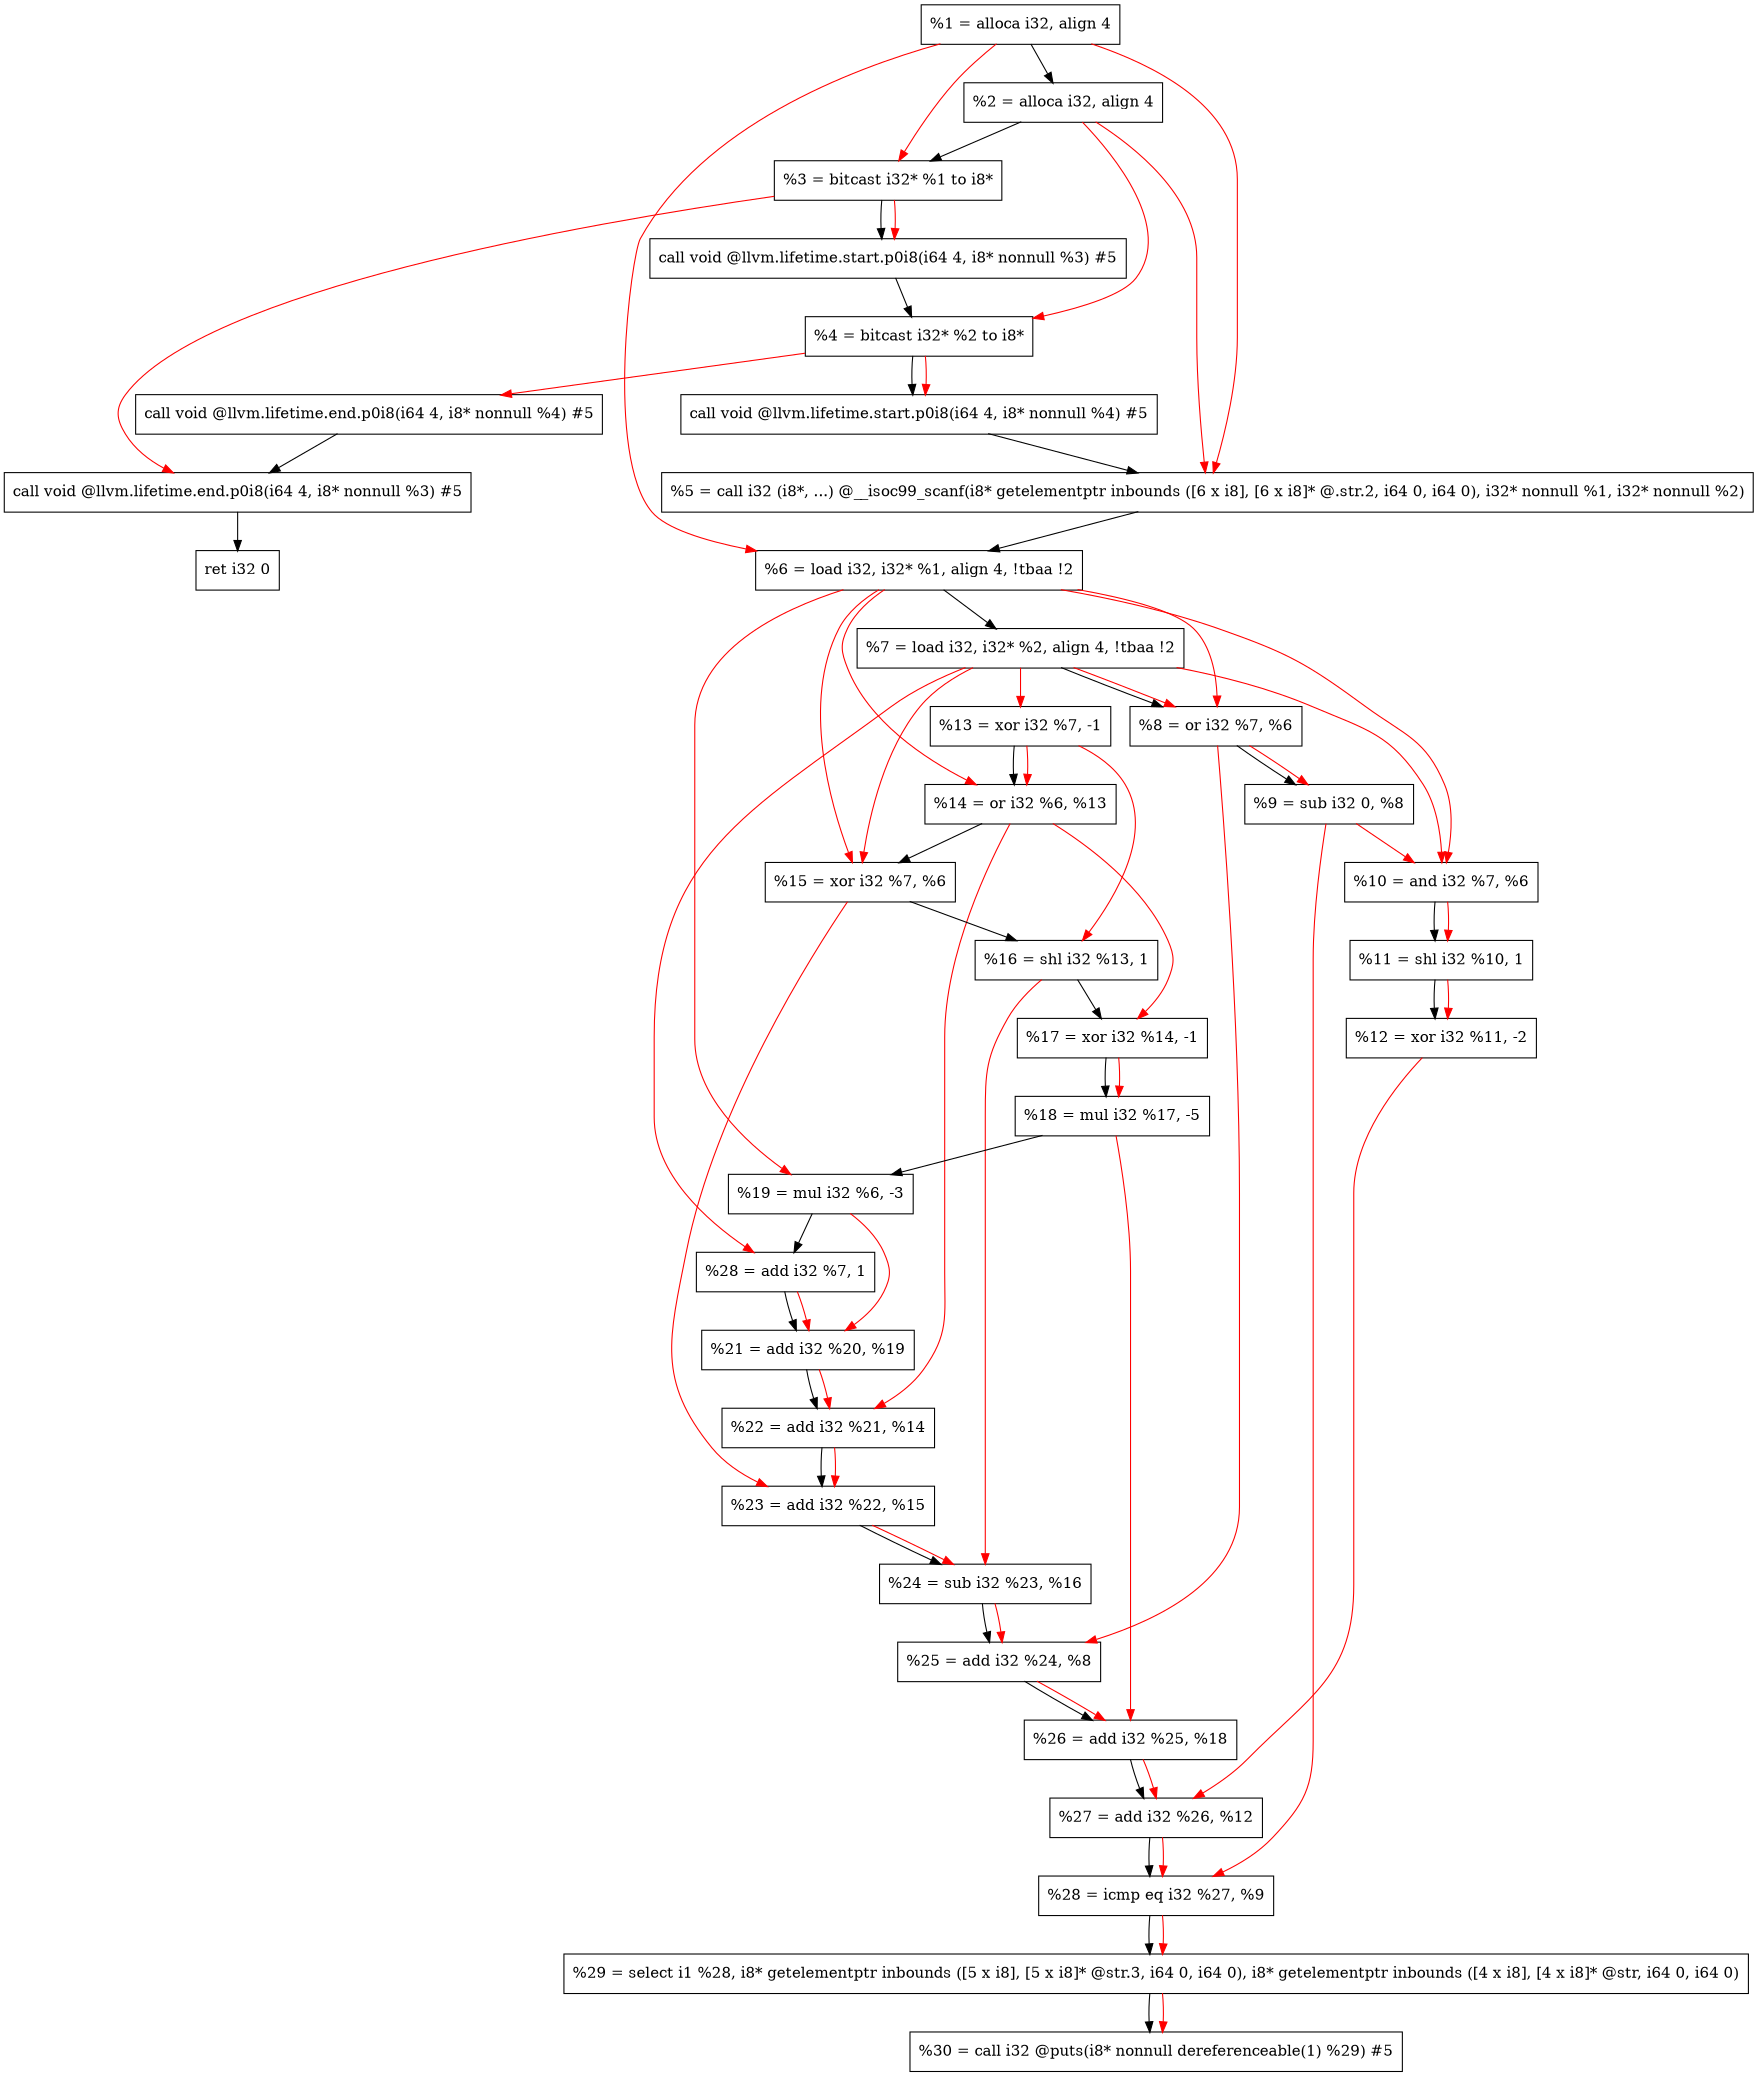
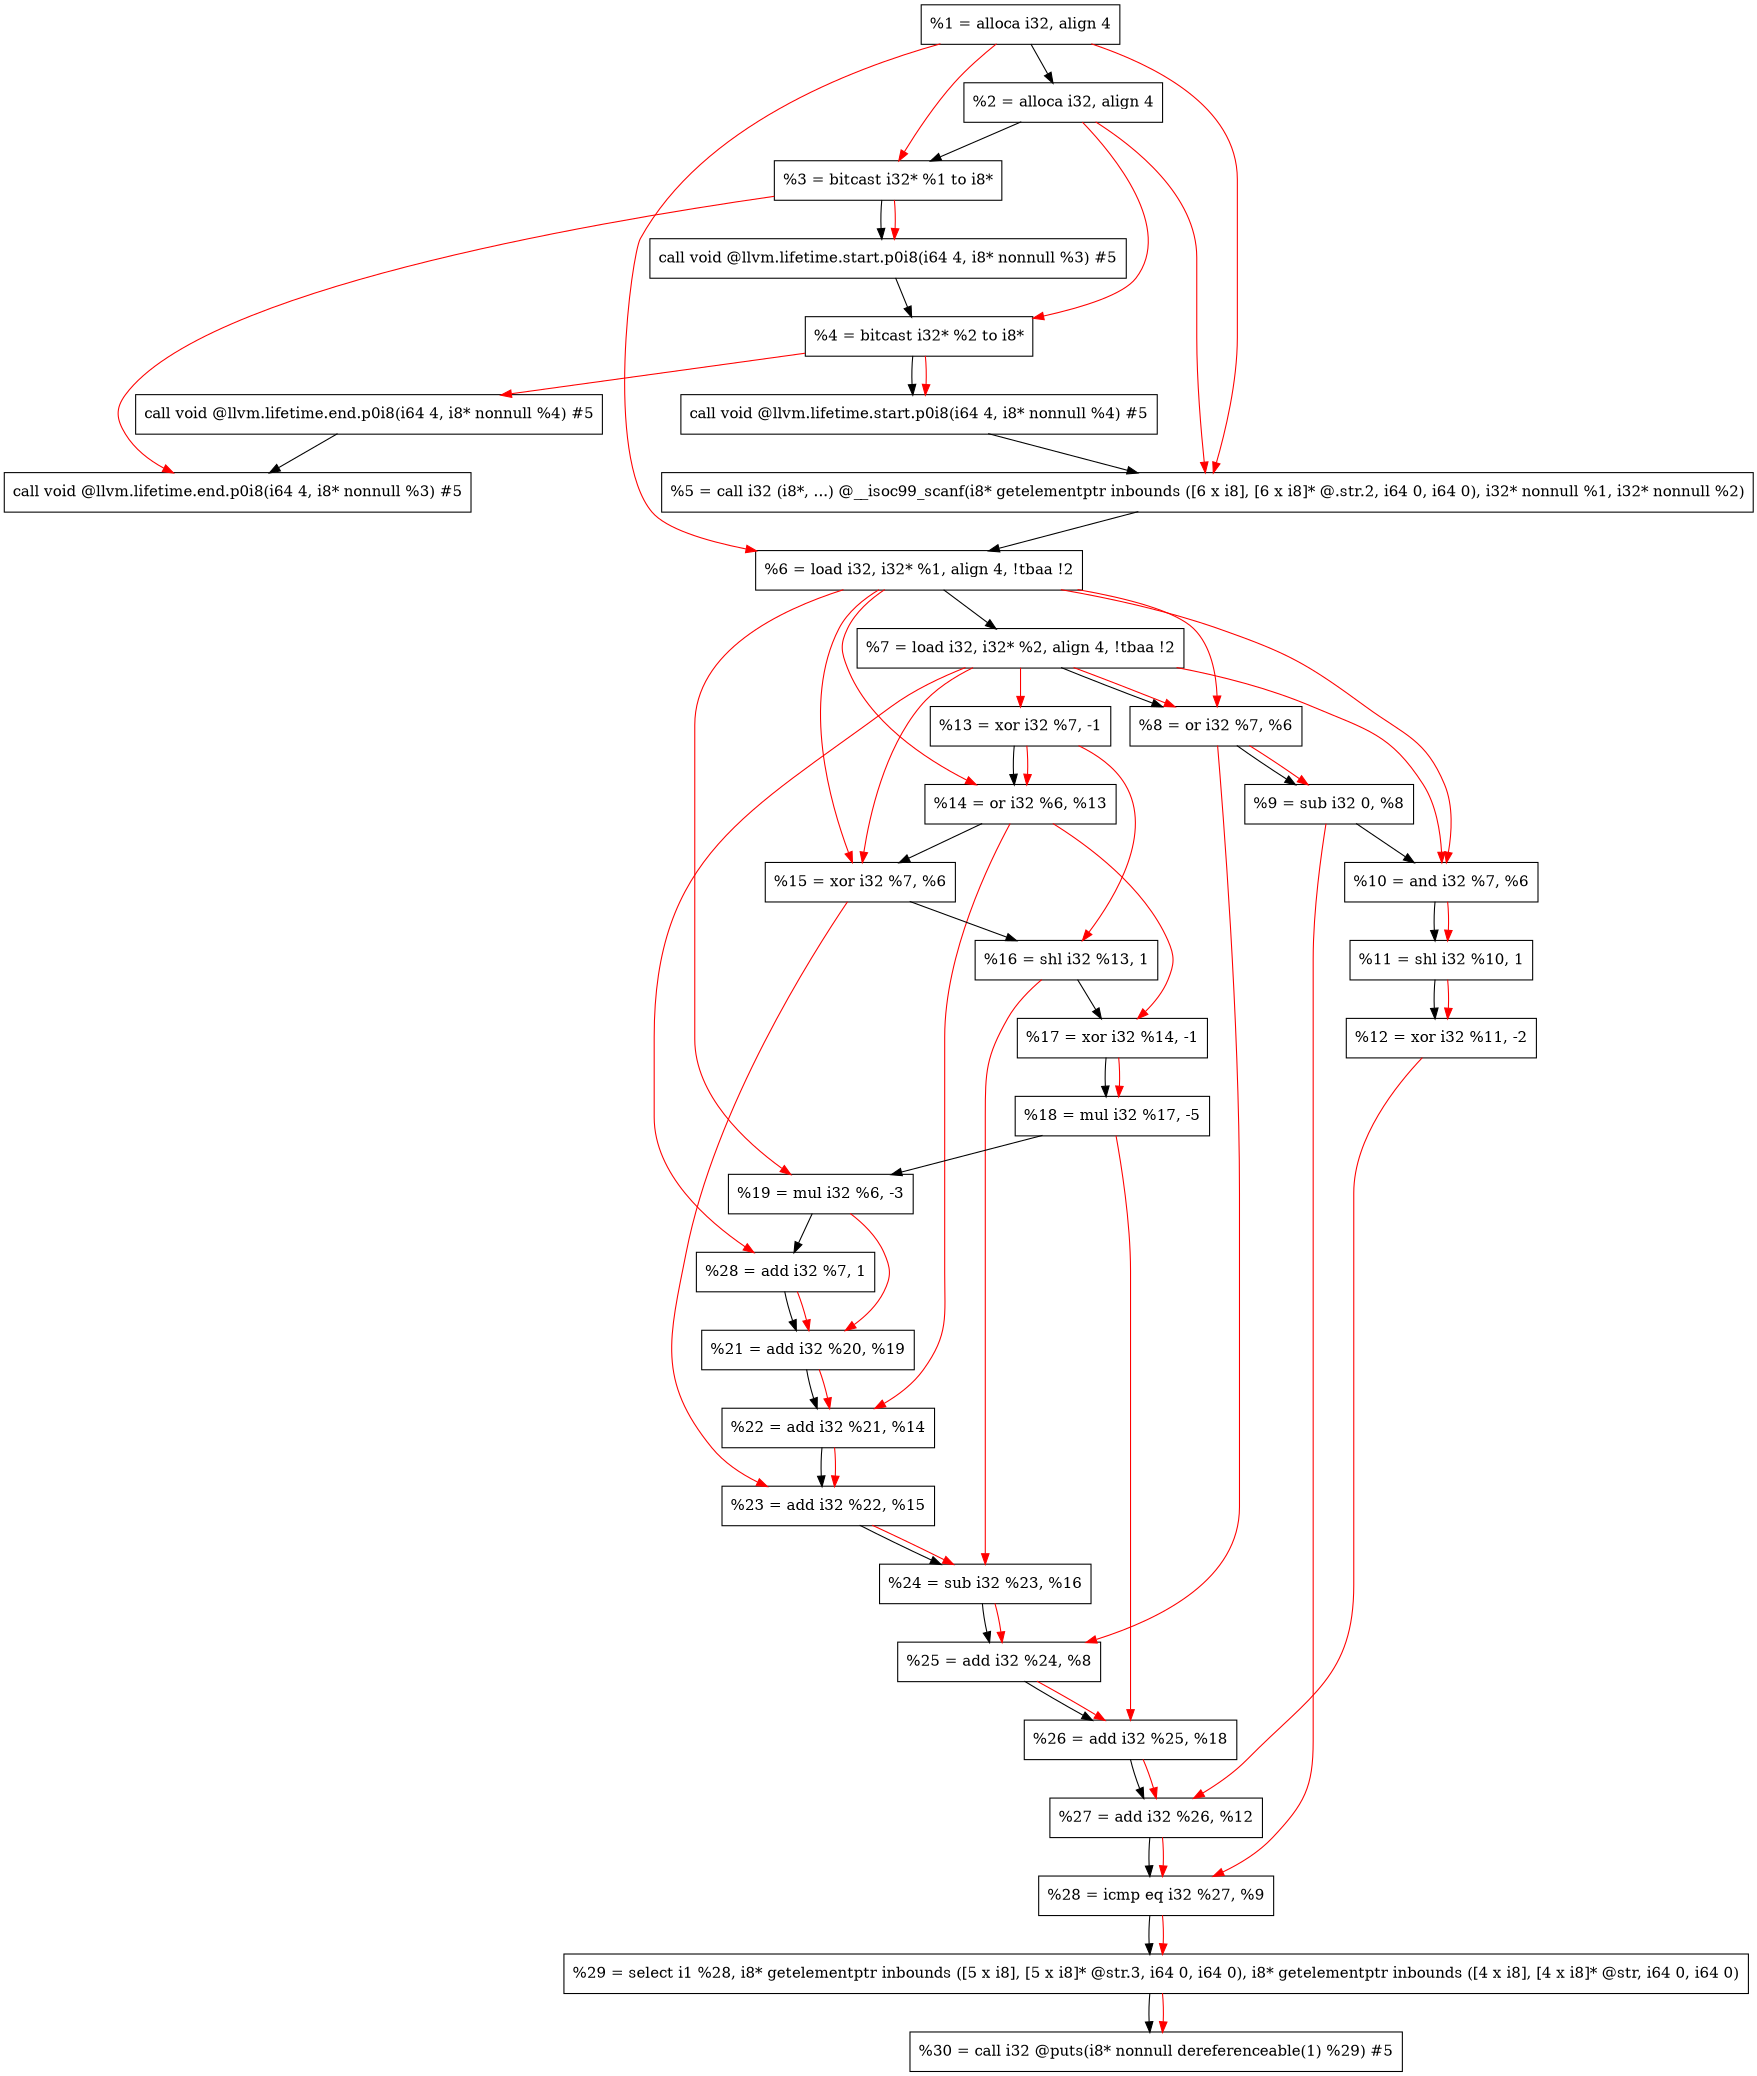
node "ret i32 0": removed
edge "%9 = sub i32 0, %8" -> "%10 = and i32 %7, %6": color red -> black
